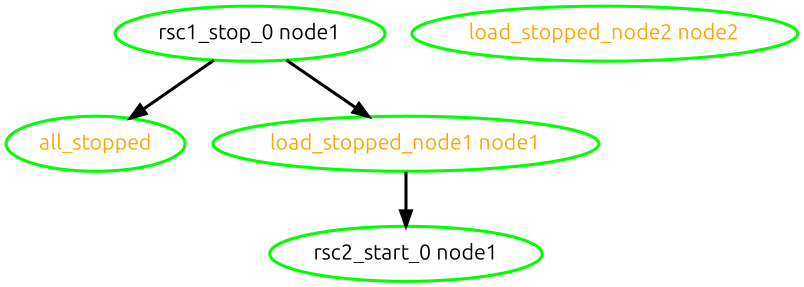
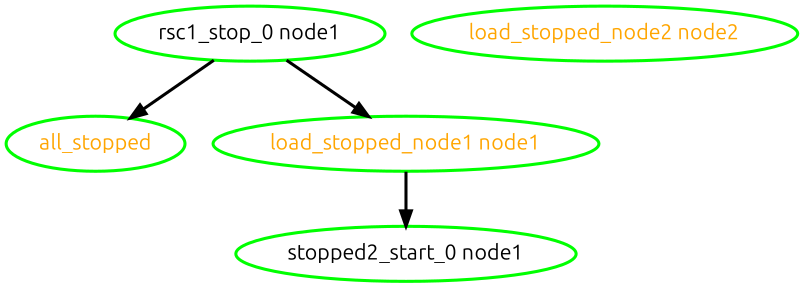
node "rsc2_start_0 node1": label "rsc2_start_0 node1" -> "stopped2_start_0 node1"
